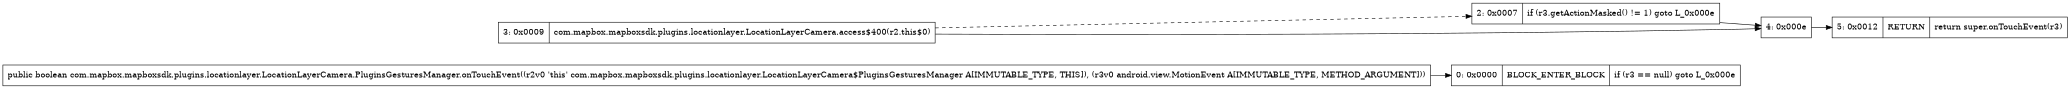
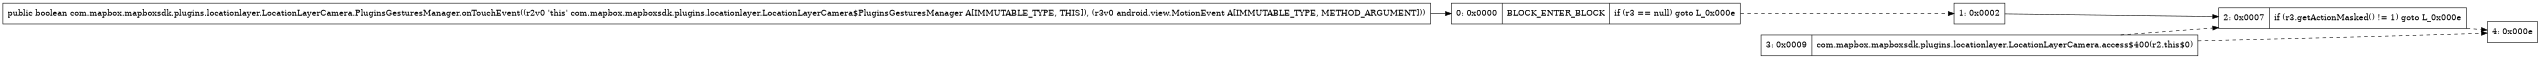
node "1: 0x0002": added
edge "2: 0x0007" -> "4: 0x000e": style solid -> dashed
node "5: 0x0012": removed
edge "3: 0x0009" -> "4: 0x000e": style solid -> dashed
